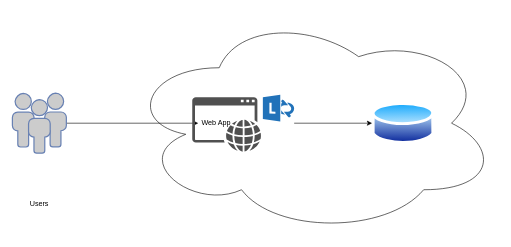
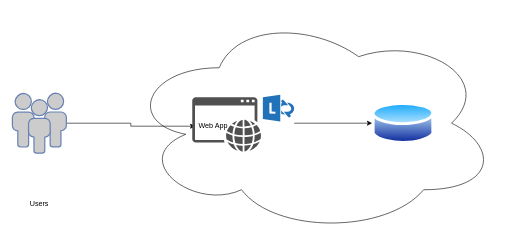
node "Web App": moved (216, 123) -> (213, 126)
